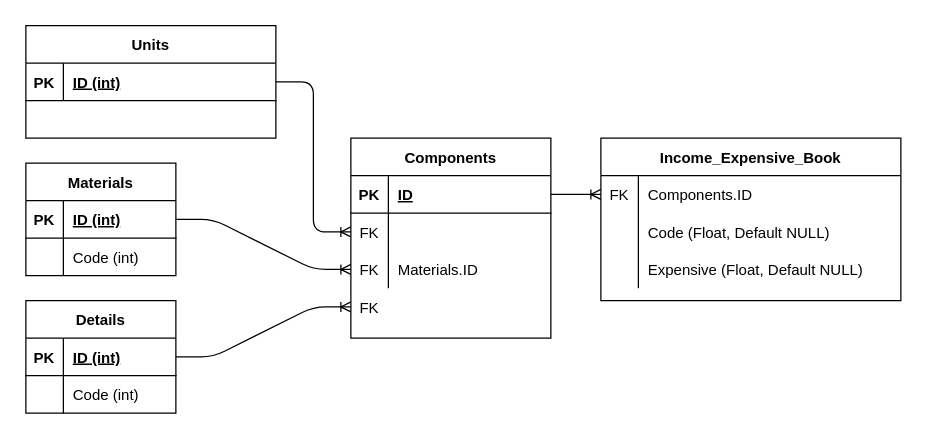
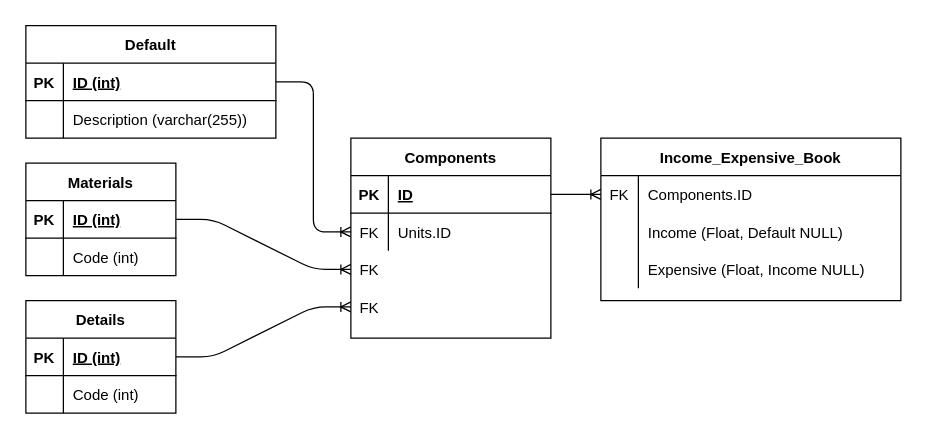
node "Units": label "Units" -> "Default"
node "Description (varchar(255))": added
node "Units.ID": added
node "Code (Float, Default NULL)": label "Code (Float, Default NULL)" -> "Income (Float, Default NULL)"
node "Materials.ID": removed
node "Expensive (Float, Default NULL)": label "Expensive (Float, Default NULL)" -> "Expensive (Float, Income NULL)"
